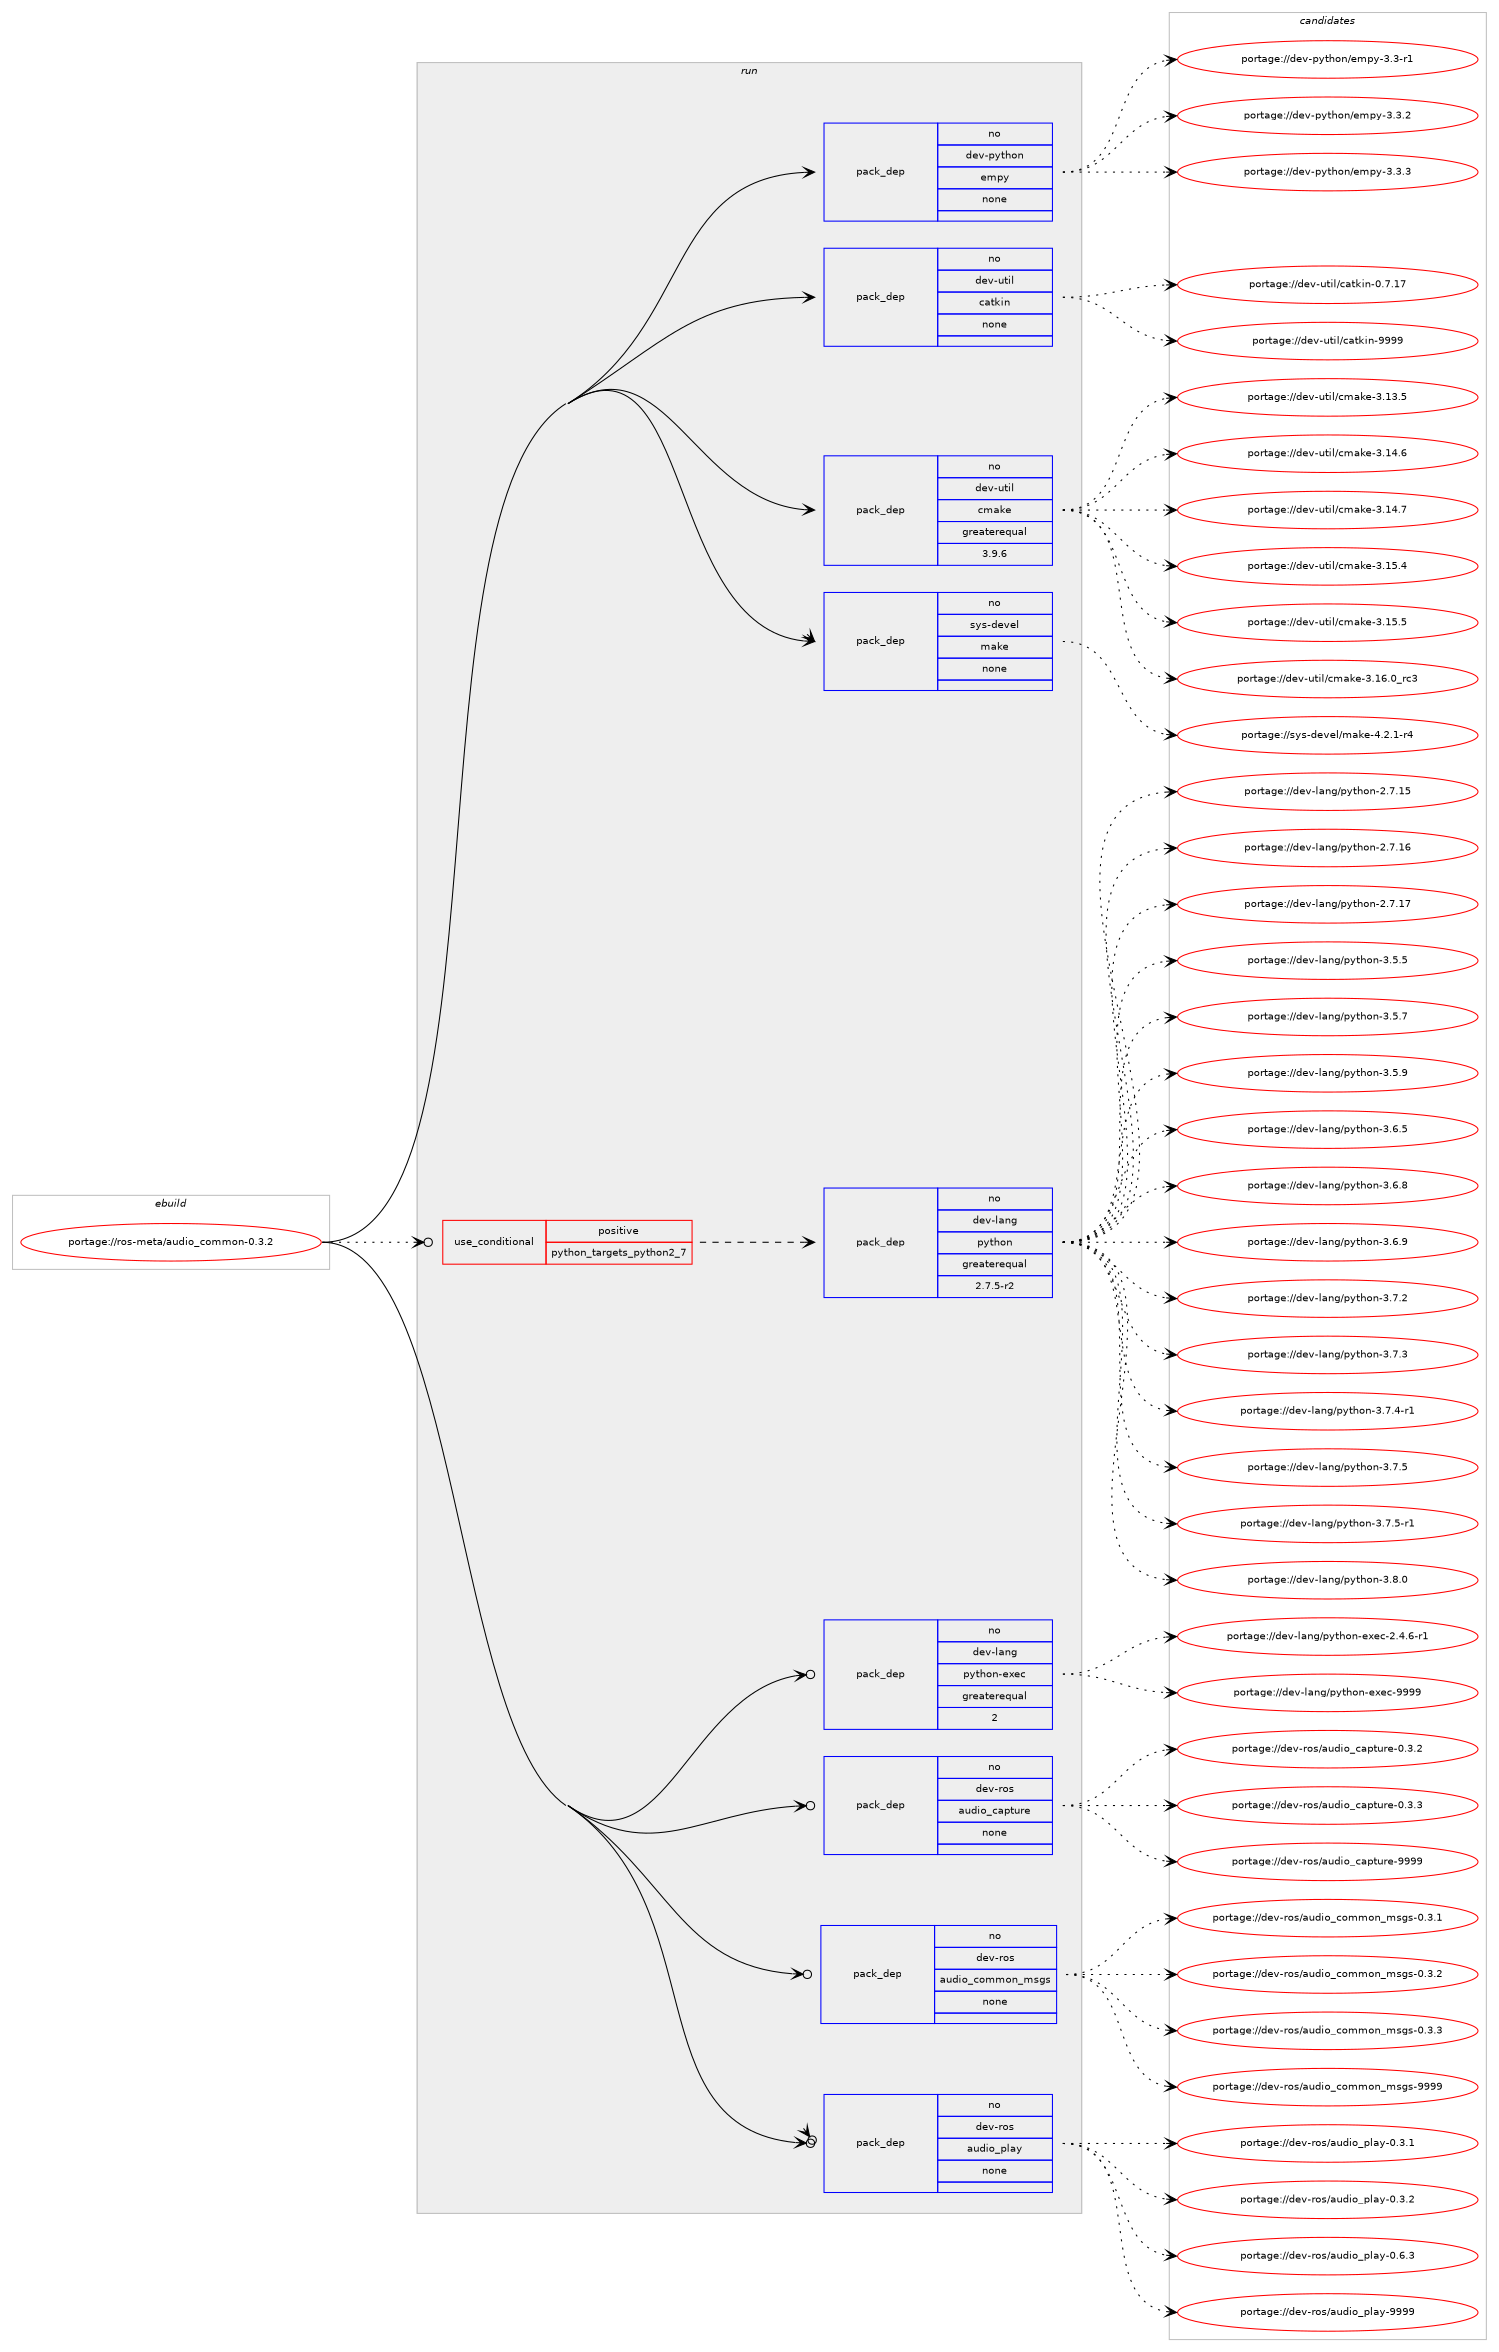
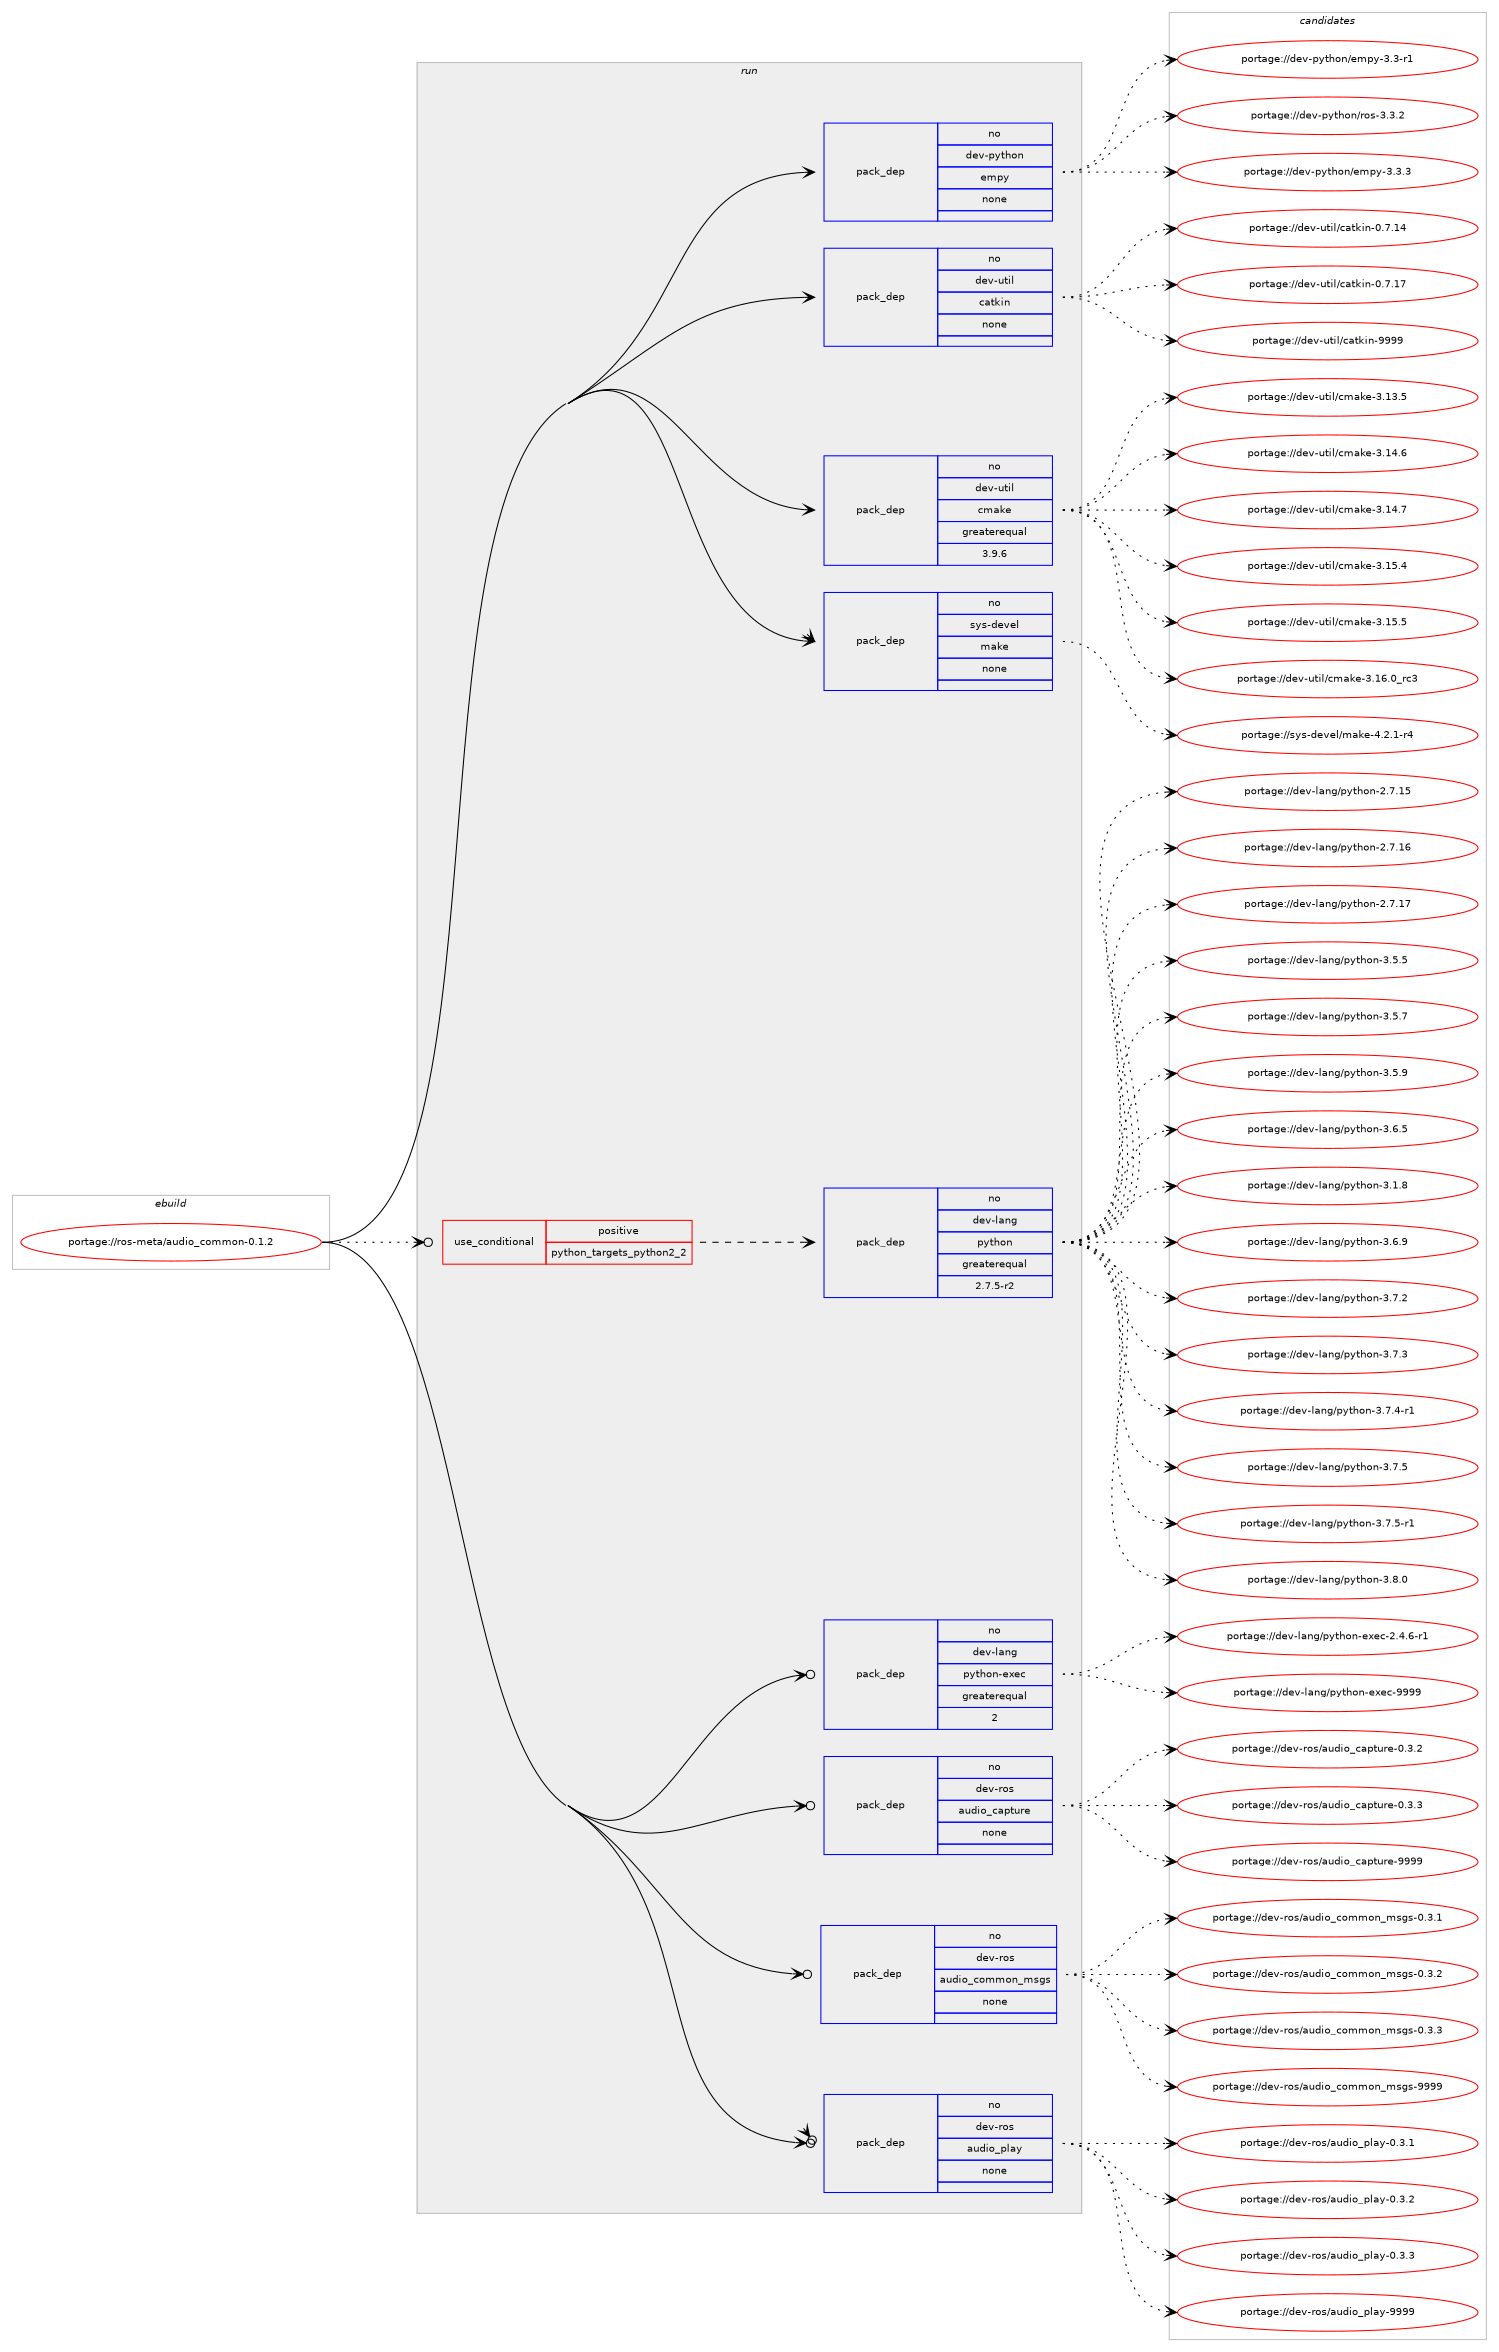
node "portage://dev-python/empy-3.3.2": label "portage://dev-python/empy-3.3.2" -> "portage://dev-python/ros-3.3.2"
node "portage://dev-util/catkin-0.7.14": added
node "portage://dev-lang/python-3.6.8": label "portage://dev-lang/python-3.6.8" -> "portage://dev-lang/python-3.1.8"
node "portage://ros-meta/audio_common-0.3.2": label "portage://ros-meta/audio_common-0.3.2" -> "portage://ros-meta/audio_common-0.1.2"
node "use_conditional": text "python_targets_python2_7" -> "python_targets_python2_2"
node "portage://dev-ros/audio_play-0.6.3": label "portage://dev-ros/audio_play-0.6.3" -> "portage://dev-ros/audio_play-0.3.3"
